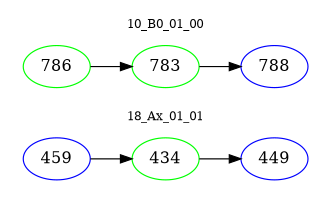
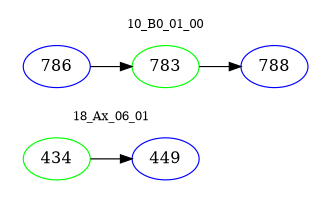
node "786": color green -> blue
cluster "18_Ax_01_01": label "18_Ax_01_01" -> "18_Ax_06_01"
node "459": removed
